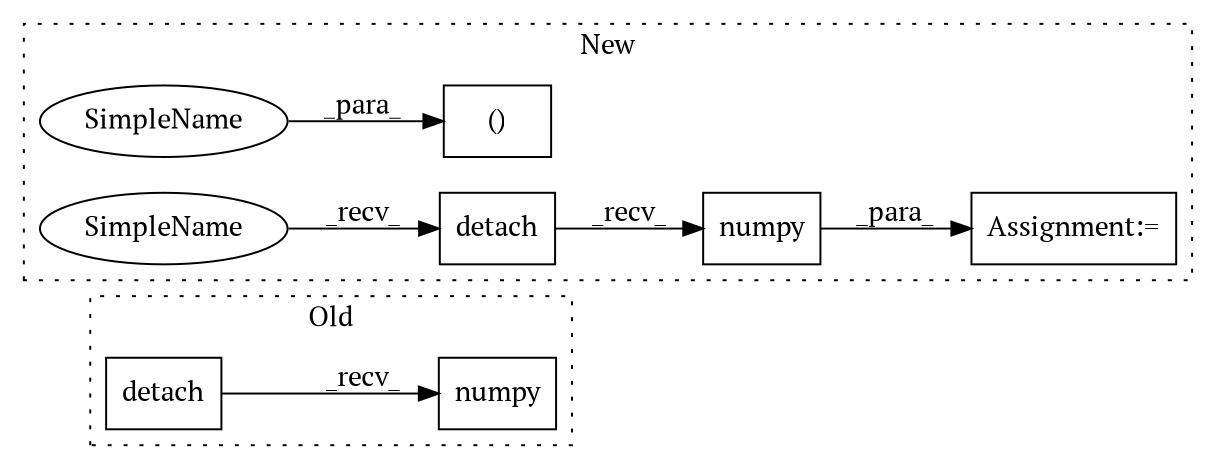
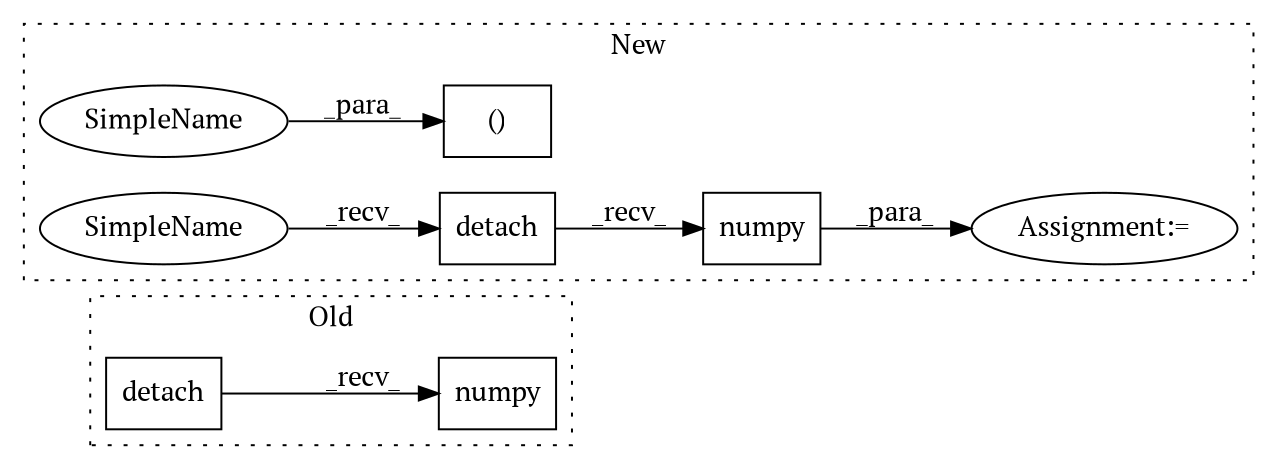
node "Assignment:=": shape box -> ellipse
